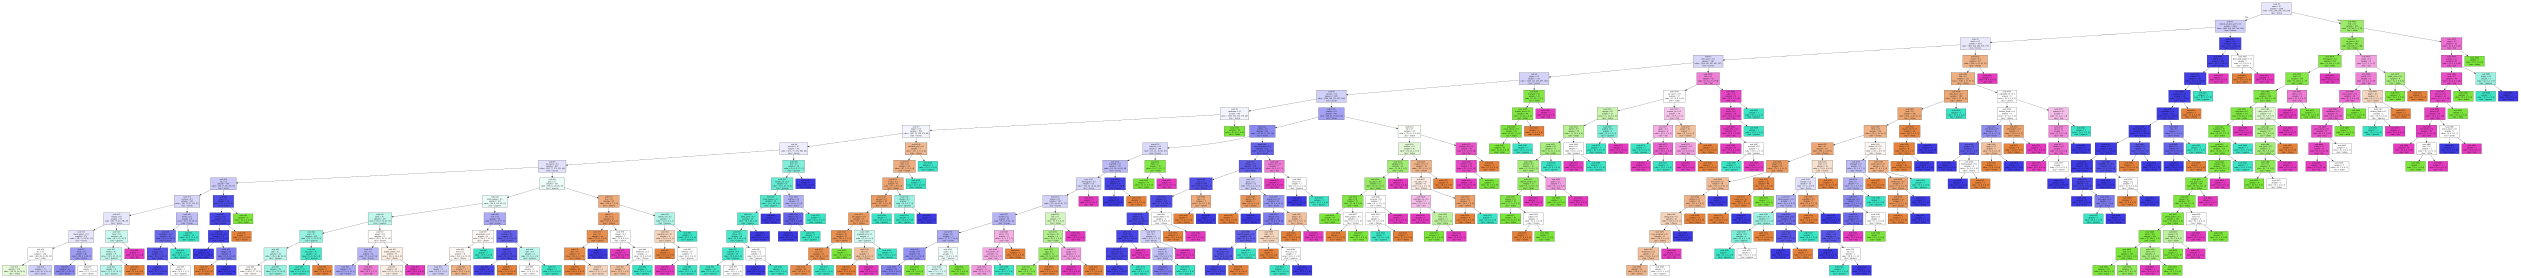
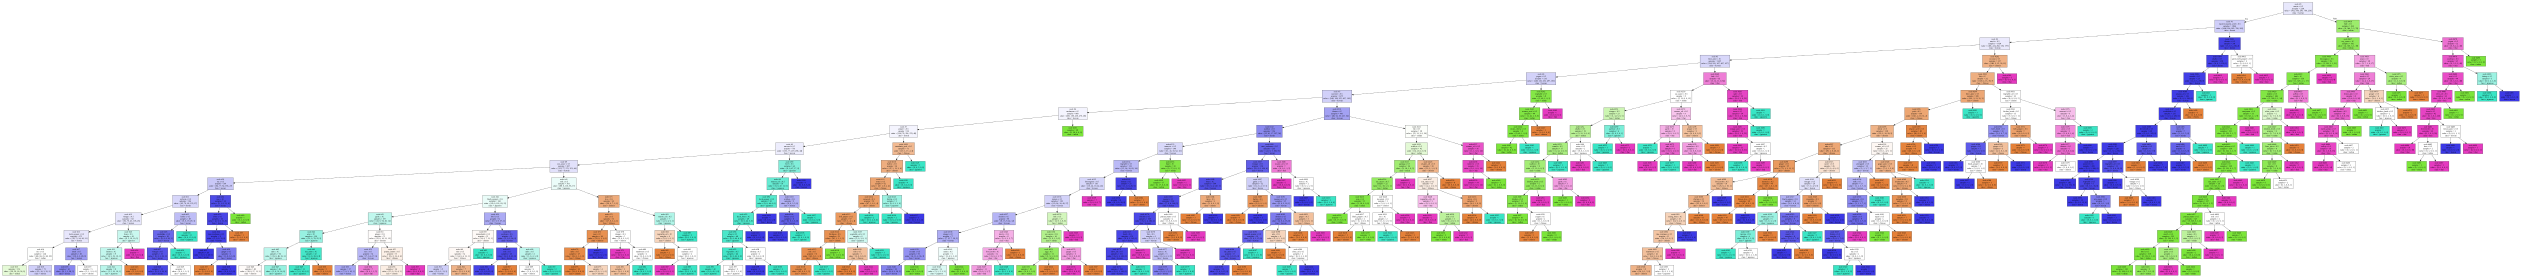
node "node #345": added
